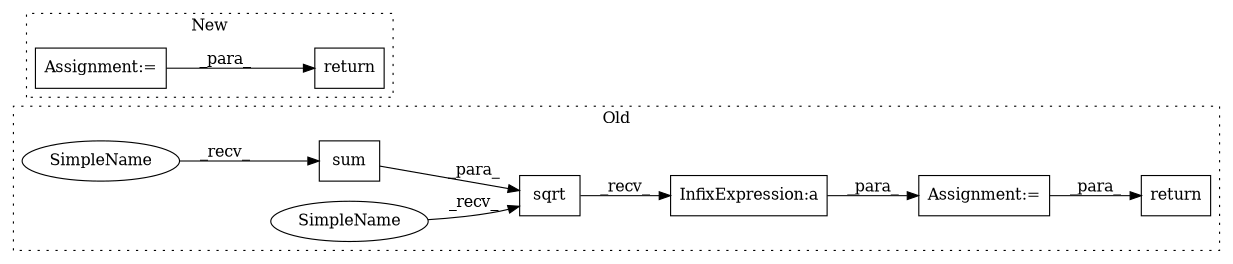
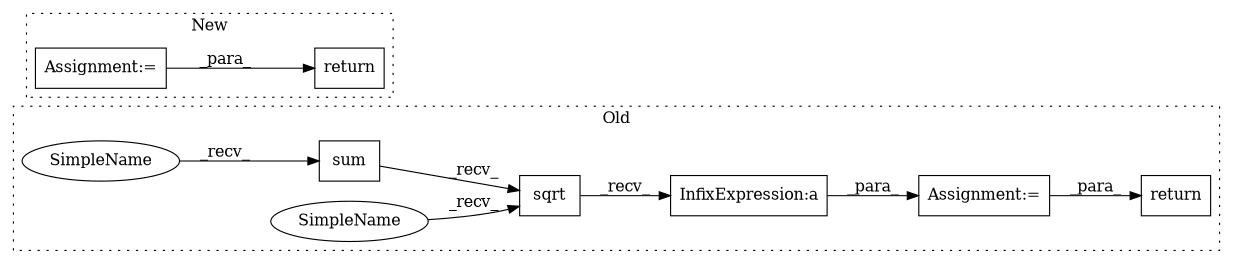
edge "sum" -> "sqrt": label "_para_" -> "_recv_"
